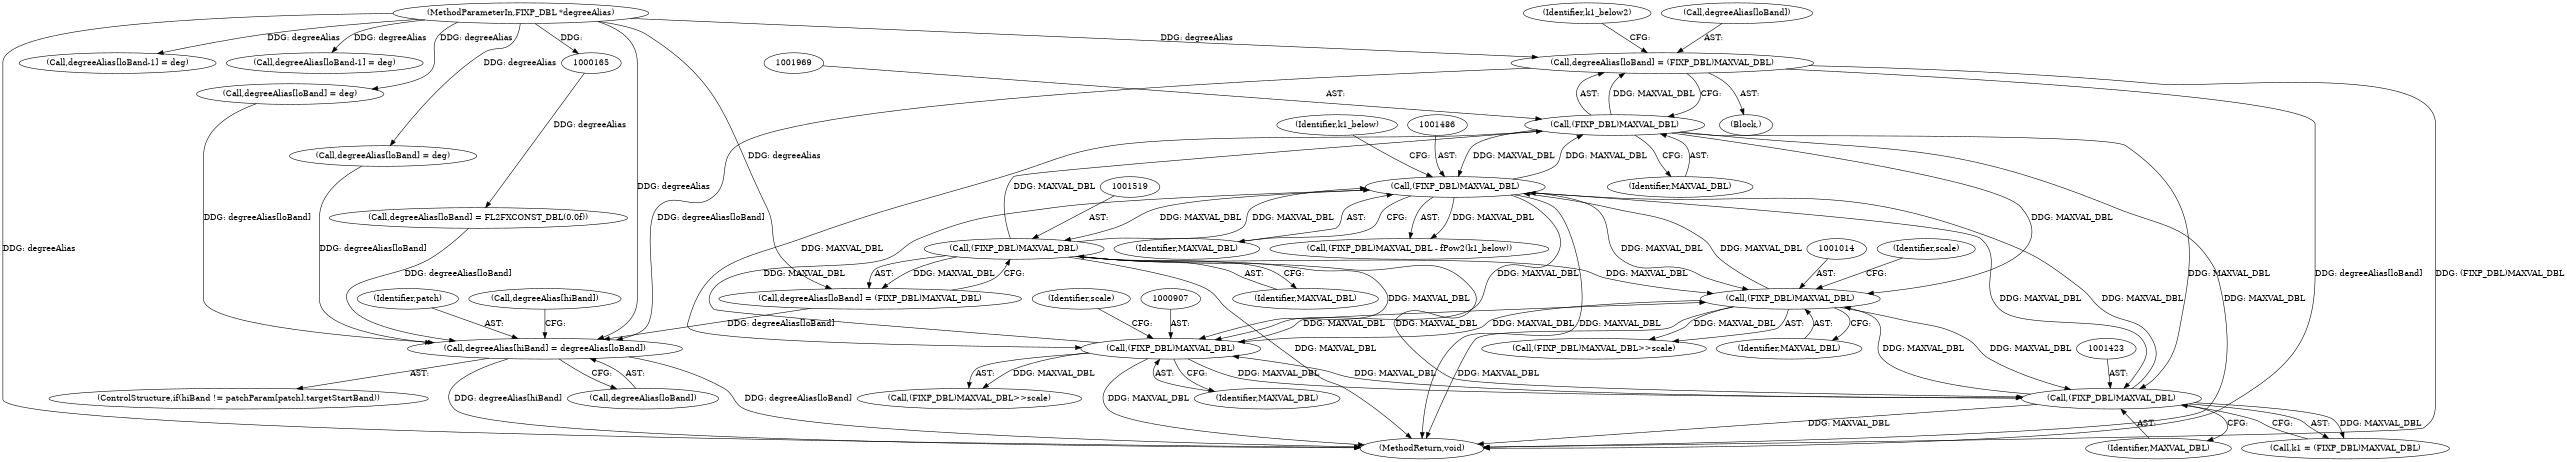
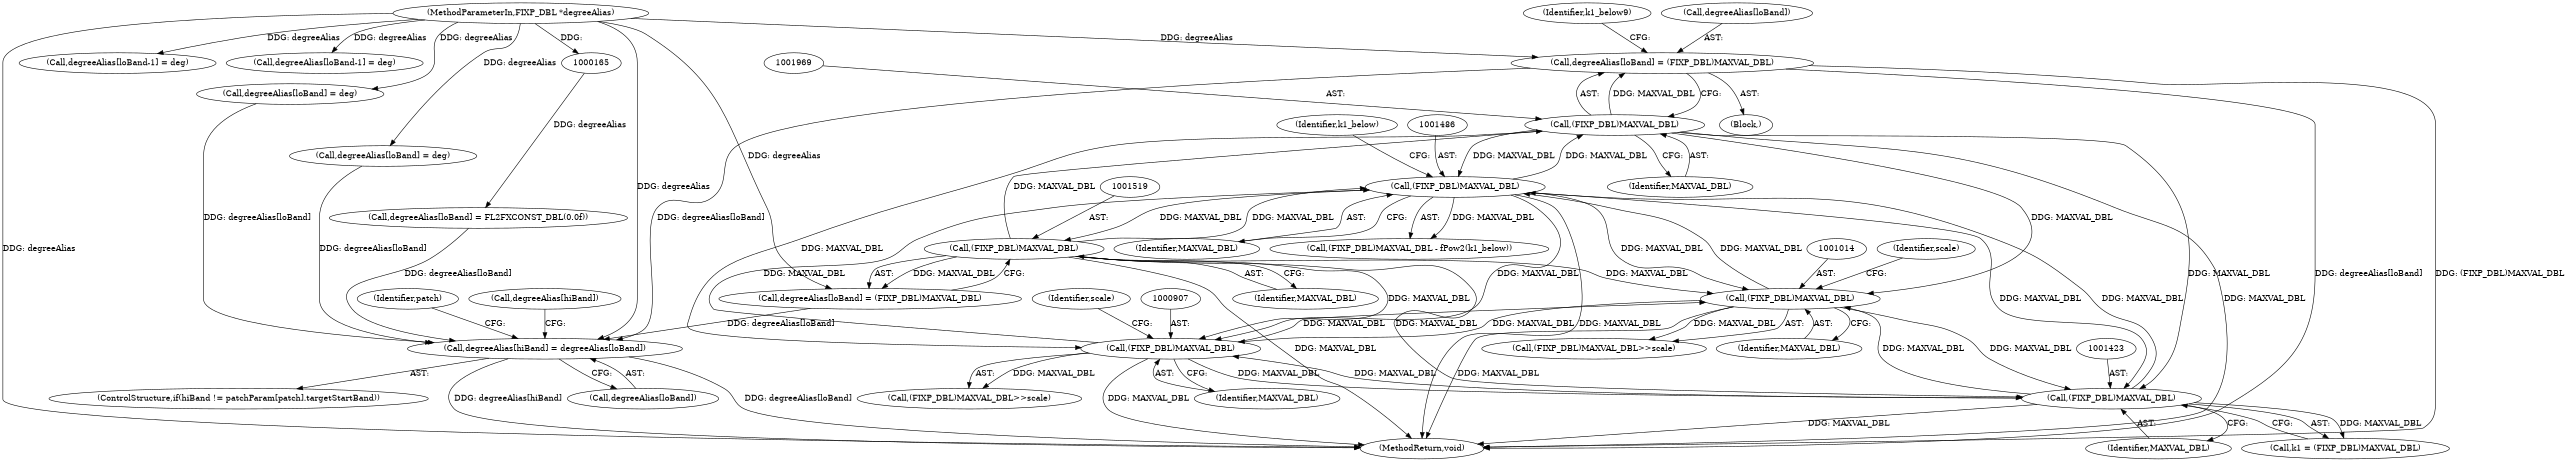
node "(Identifier,k1_below2)": label "(Identifier,k1_below2)" -> "(Identifier,k1_below9)"
edge "(Identifier,patch)" -> "(Call,degreeAlias[hiBand] = degreeAlias[loBand])": label "AST: " -> "CFG: "
